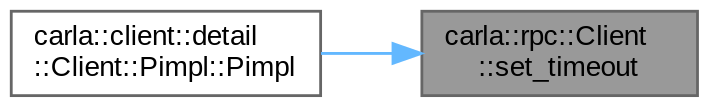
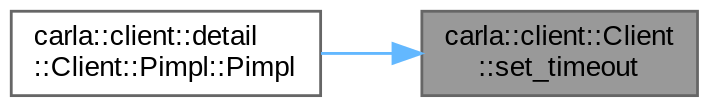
node "carla::rpc::Client ::set_timeout": label "carla::rpc::Client ::set_timeout" -> "carla::client::Client ::set_timeout"
